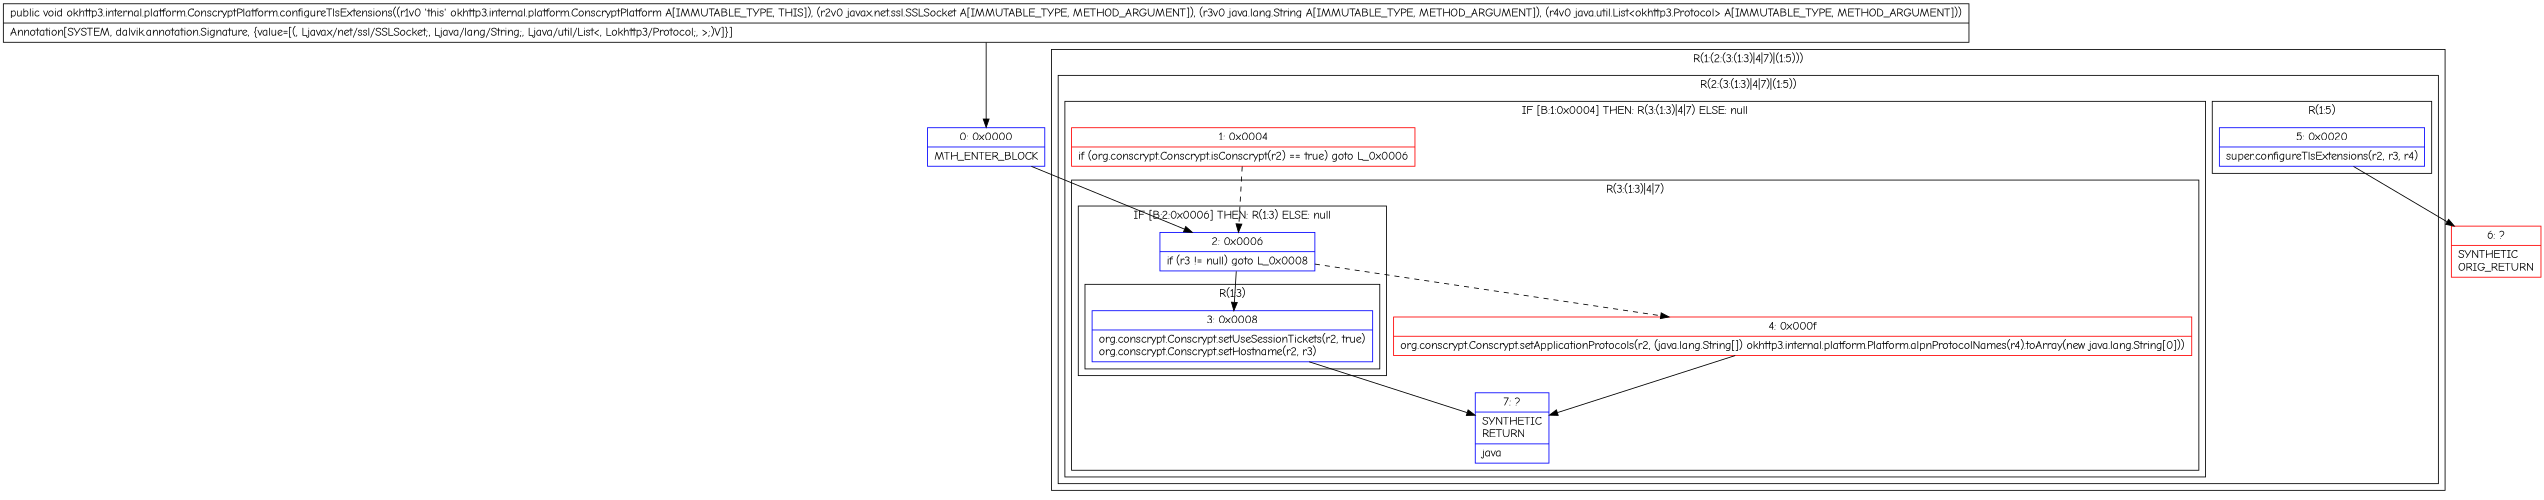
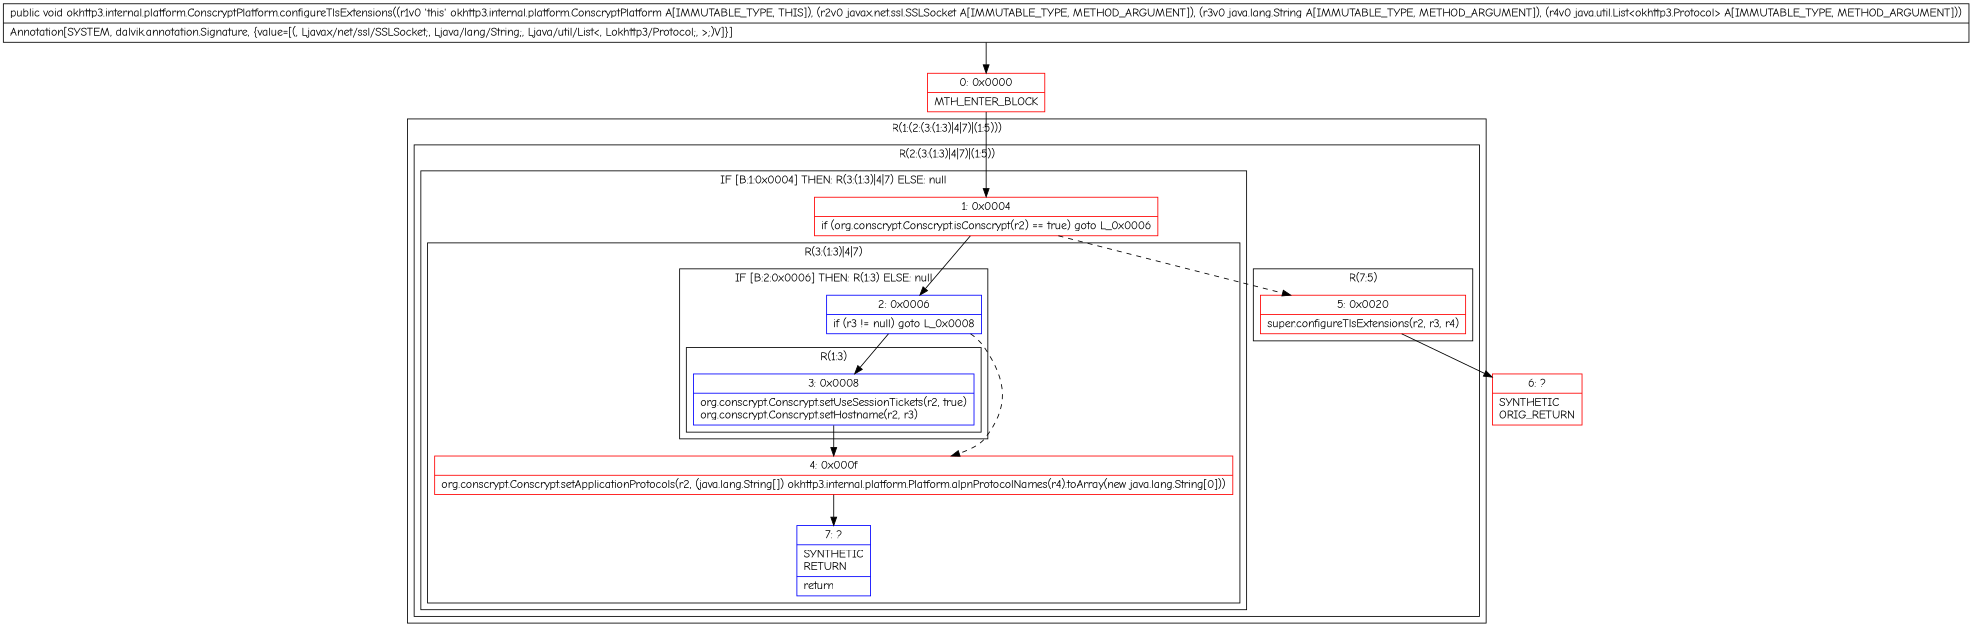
cluster "R(1:5)": label "R(1:5)" -> "R(7:5)"
node "0: 0x0000": color blue -> red
node "5: 0x0020": color blue -> red
edge "1: 0x0004" -> "2: 0x0006": style dashed -> solid
edge "0: 0x0000" -> "2: 0x0006": now "0: 0x0000" -> "1: 0x0004"
edge "1: 0x0004" -> "5: 0x0020": added
edge "3: 0x0008" -> "7: ?": now "3: 0x0008" -> "4: 0x000f"
node "7: ?": text "java" -> "return"
